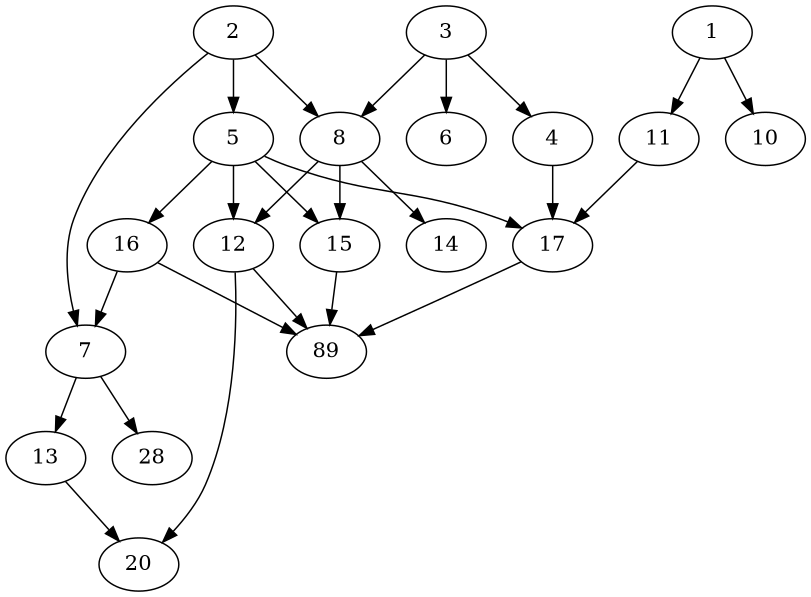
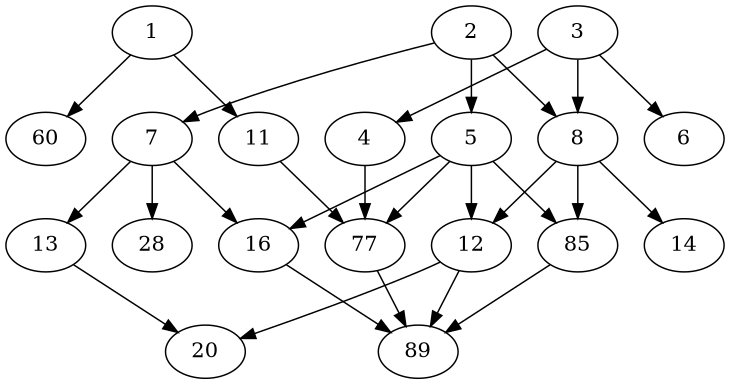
node "10": label "10" -> "60"
node "15": label "15" -> "85"
node "17": label "17" -> "77"
edge "16" -> "7": reversed
